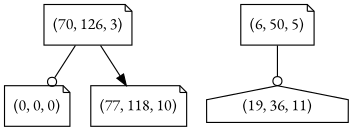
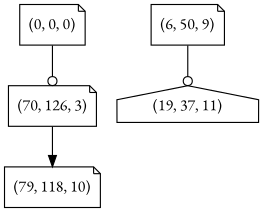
node "(6, 50, 5)": label "(6, 50, 5)" -> "(6, 50, 9)"
edge "(70, 126, 3)" -> "(0, 0, 0)": reversed
node "(77, 118, 10)": label "(77, 118, 10)" -> "(79, 118, 10)"
node "(19, 36, 11)": label "(19, 36, 11)" -> "(19, 37, 11)"
